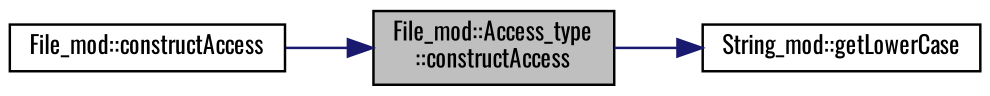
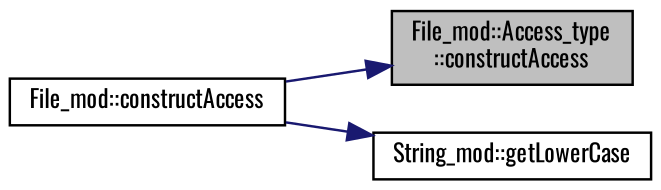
edge "File_mod::Access_type ::constructAccess" -> "String_mod::getLowerCase": now "File_mod::constructAccess" -> "String_mod::getLowerCase"
